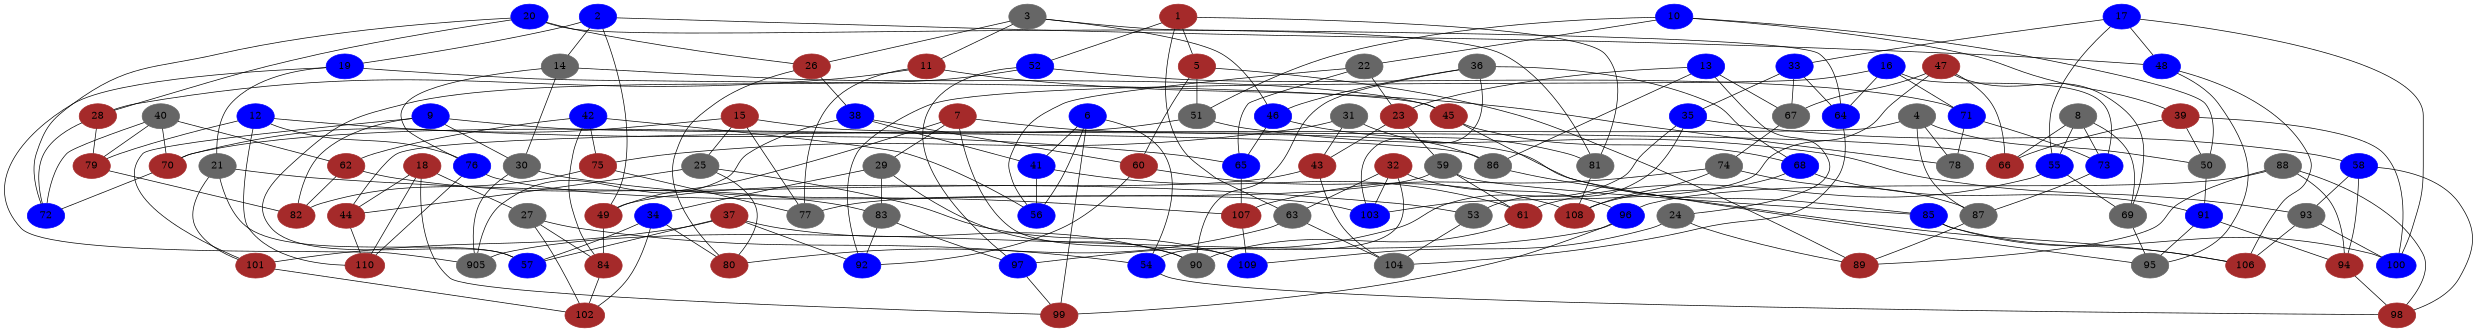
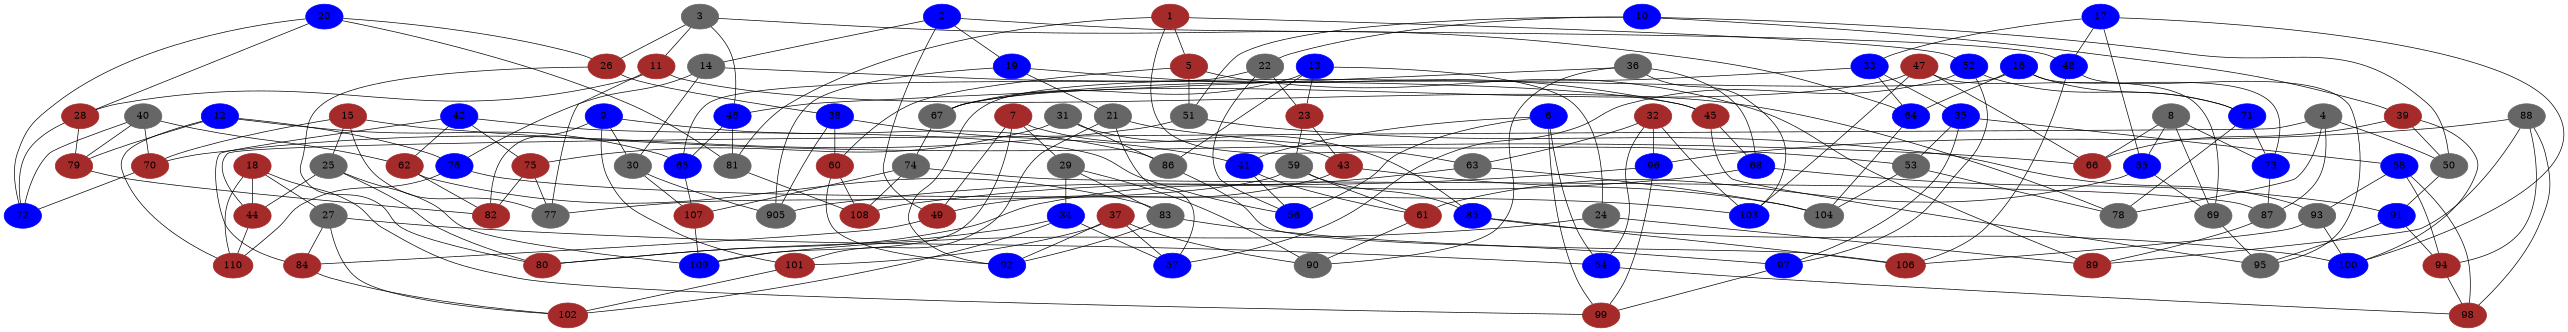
edge "53" -- "78": added
